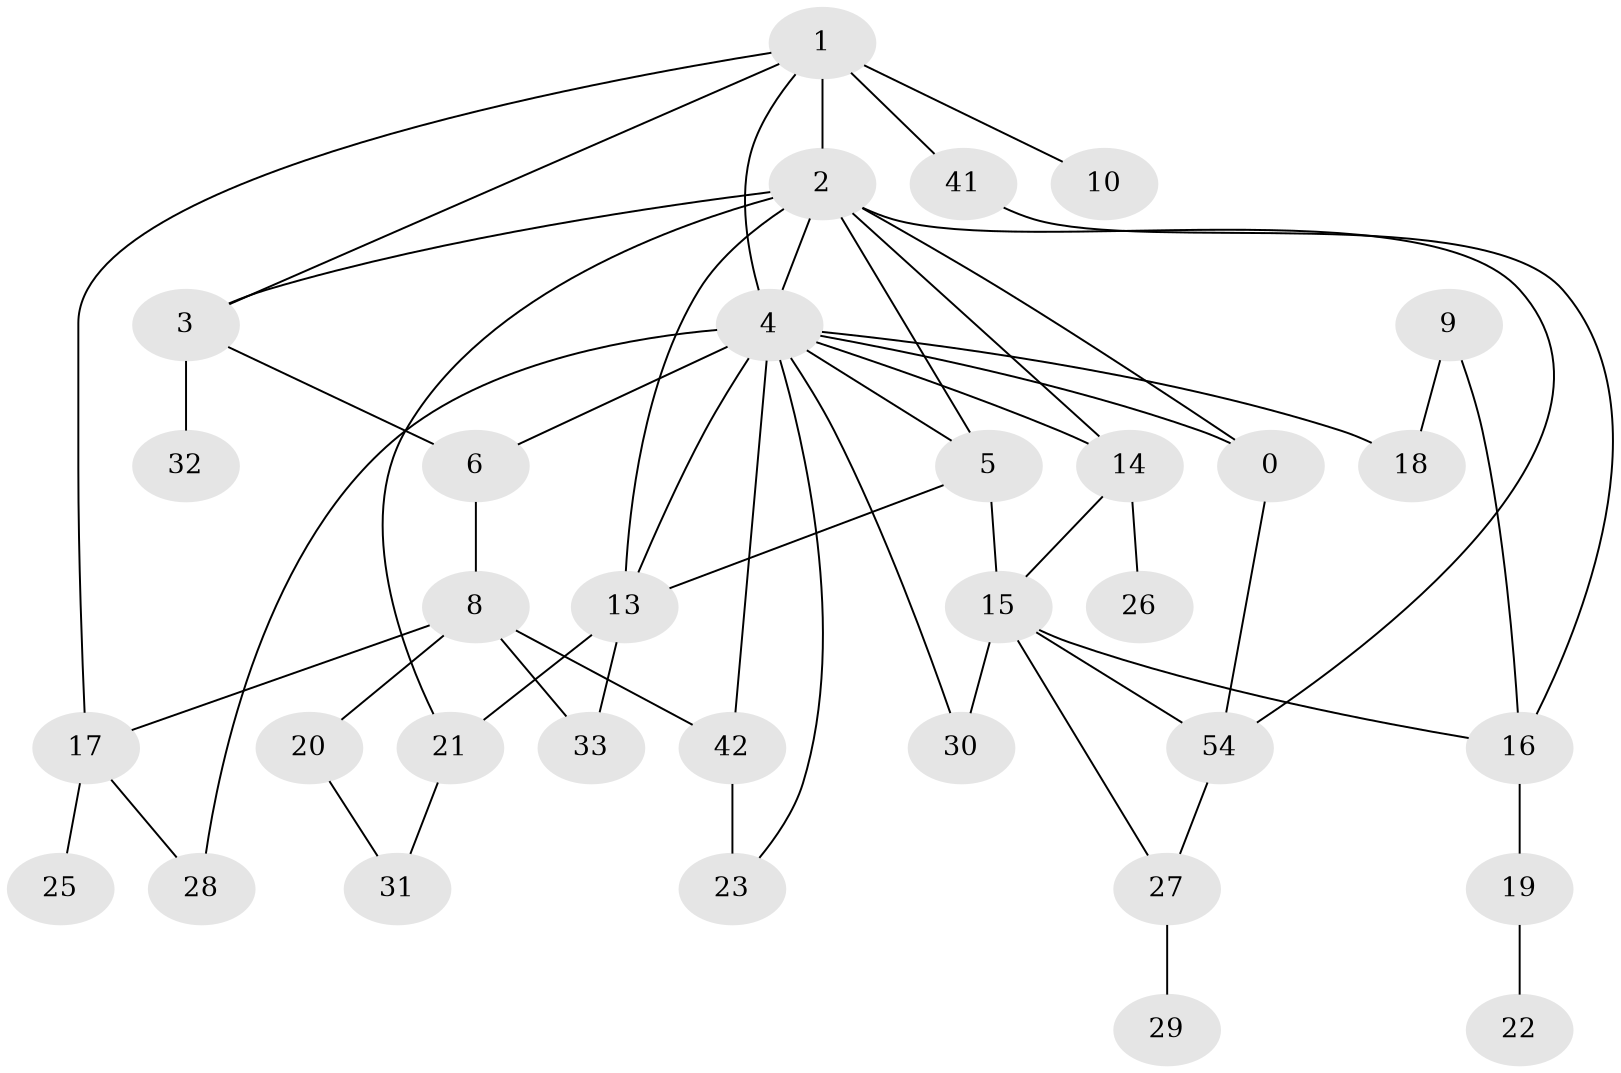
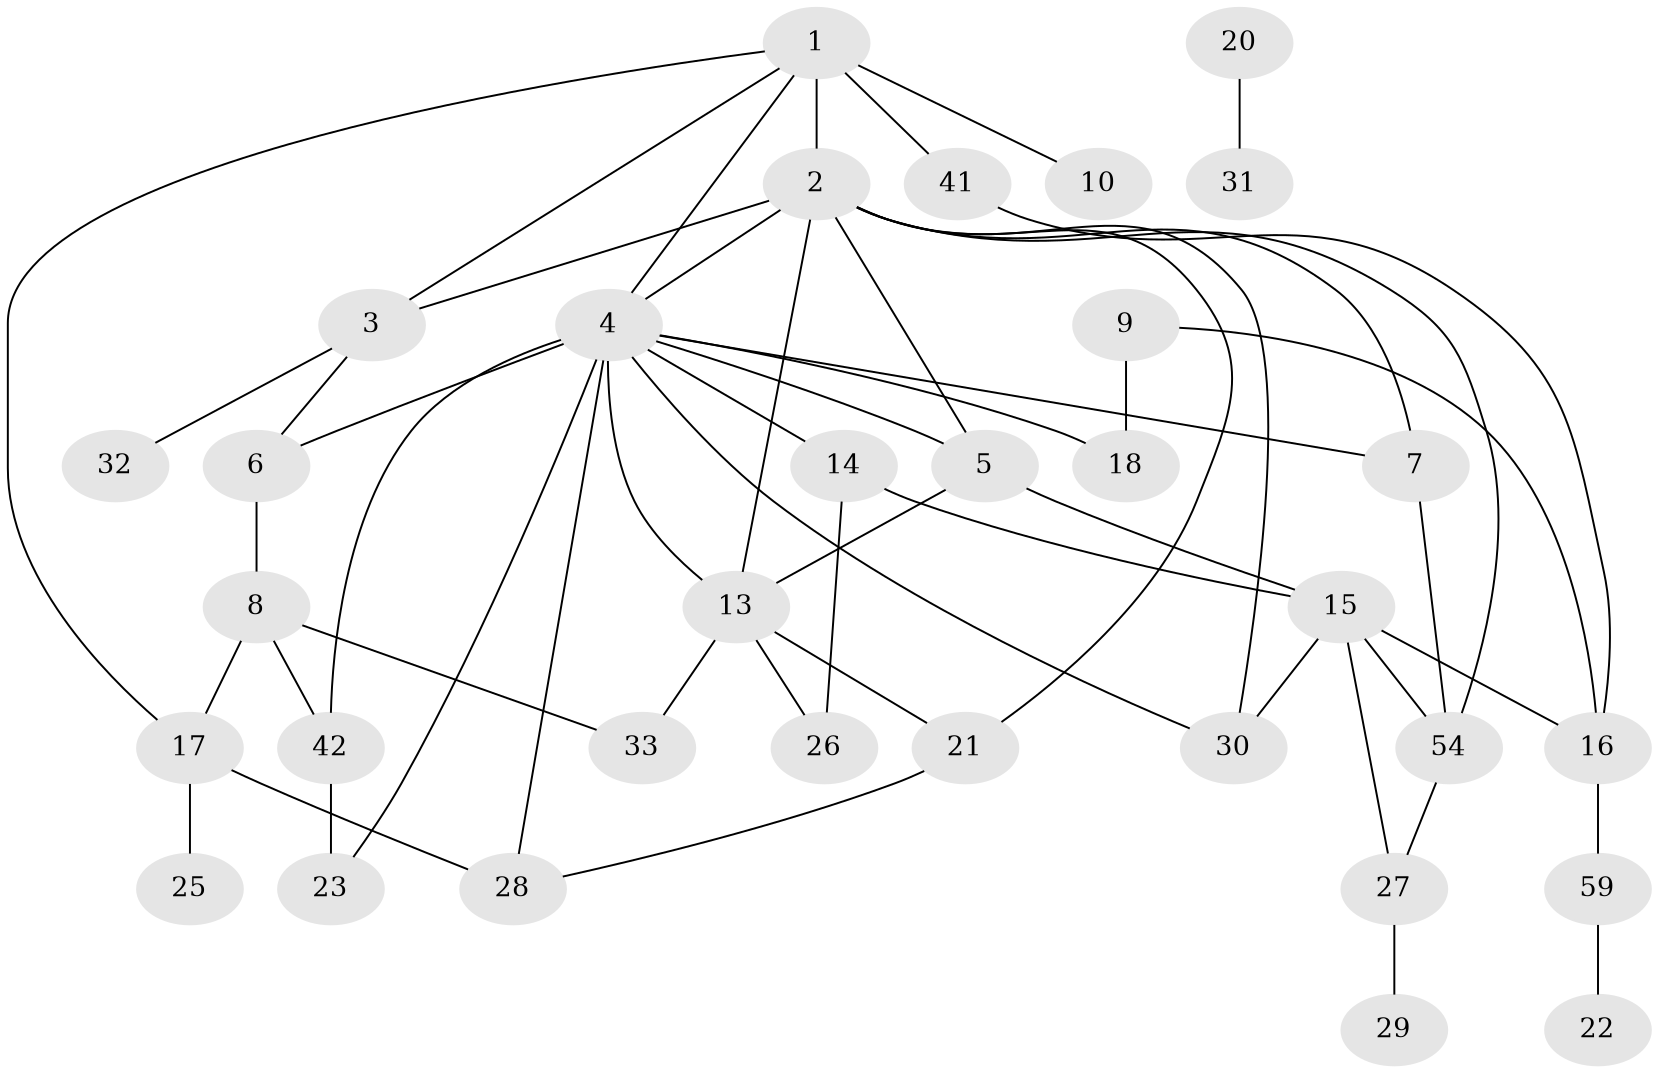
edge "2" -- "14": now "2" -- "30"
node "0": label "0" -> "7"
edge "8" -- "20": removed
edge "13" -- "26": added
edge "21" -- "31": now "21" -- "28"
node "19": label "19" -> "59"
